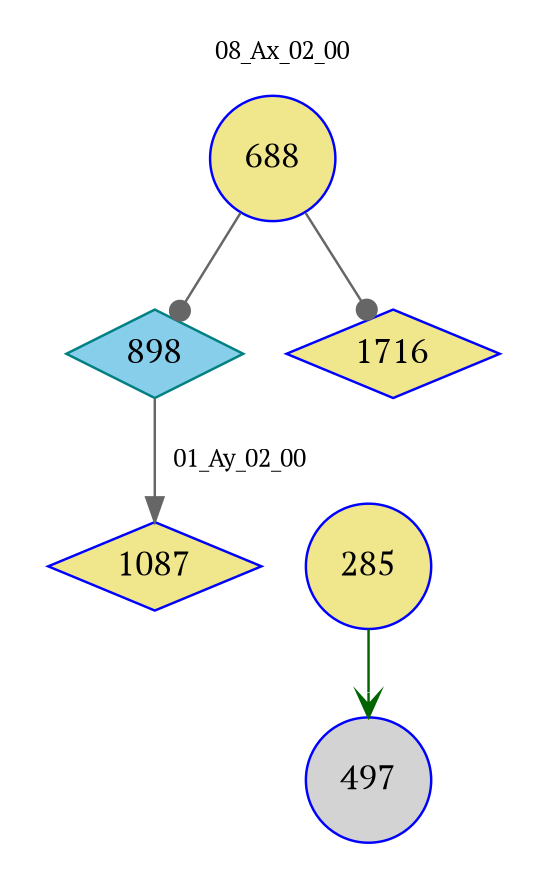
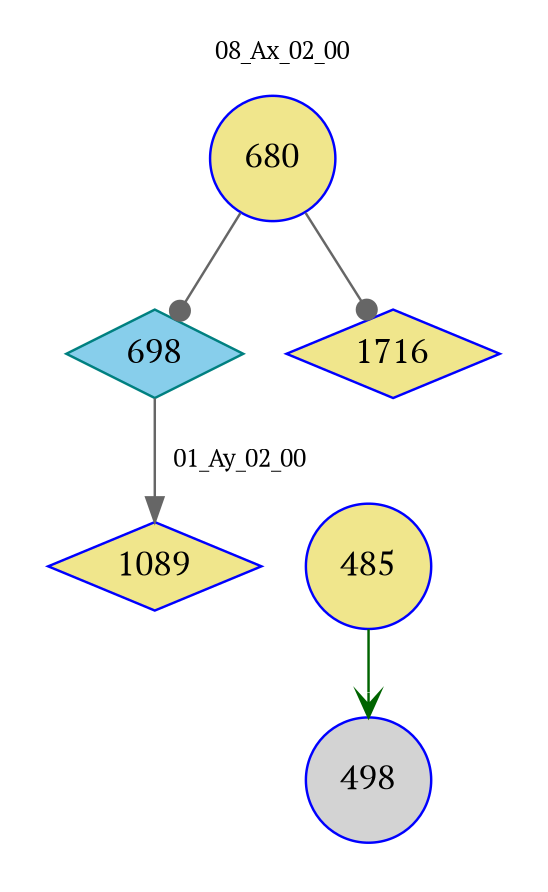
node "688": label "688" -> "680"
node "898": label "898" -> "698"
node "1087": label "1087" -> "1089"
node "285": label "285" -> "485"
node "497": label "497" -> "498"
